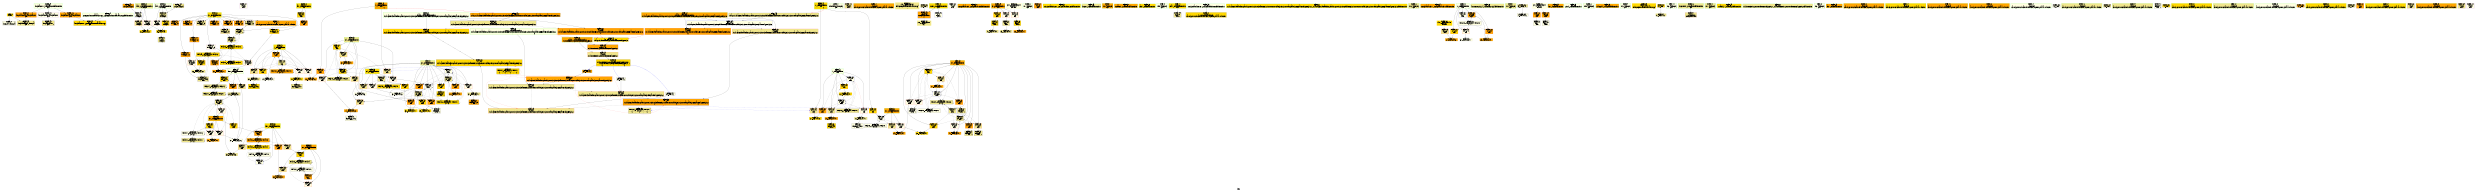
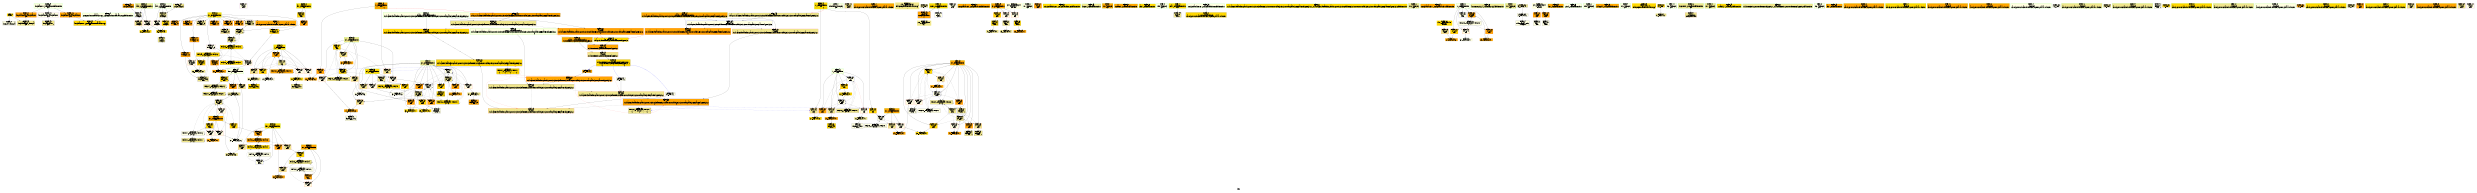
node "NodeID: 74": added
